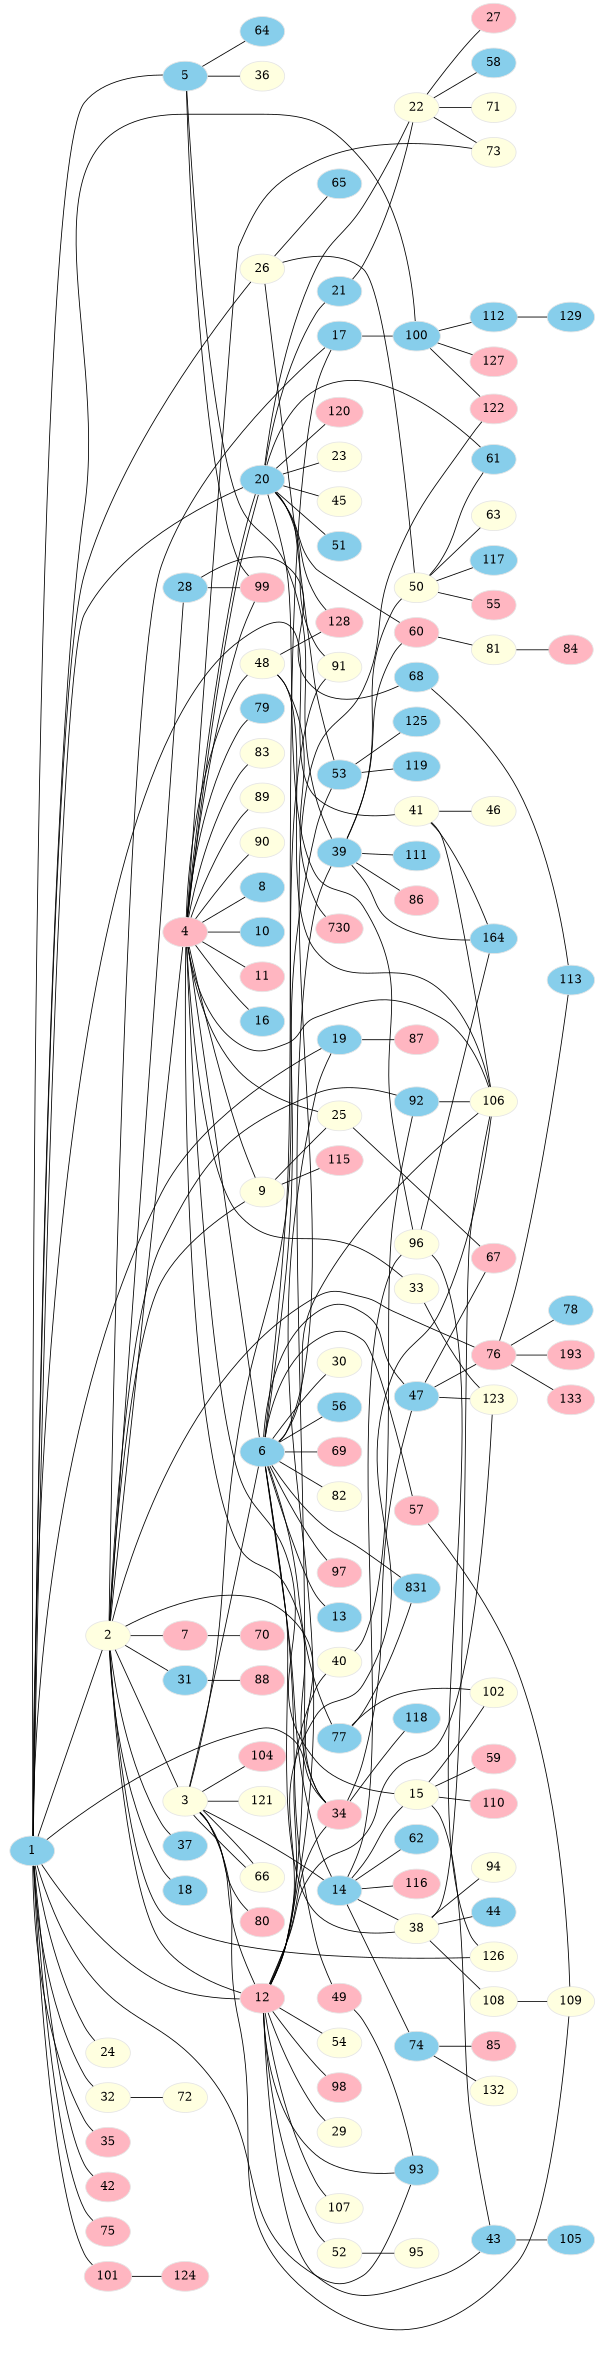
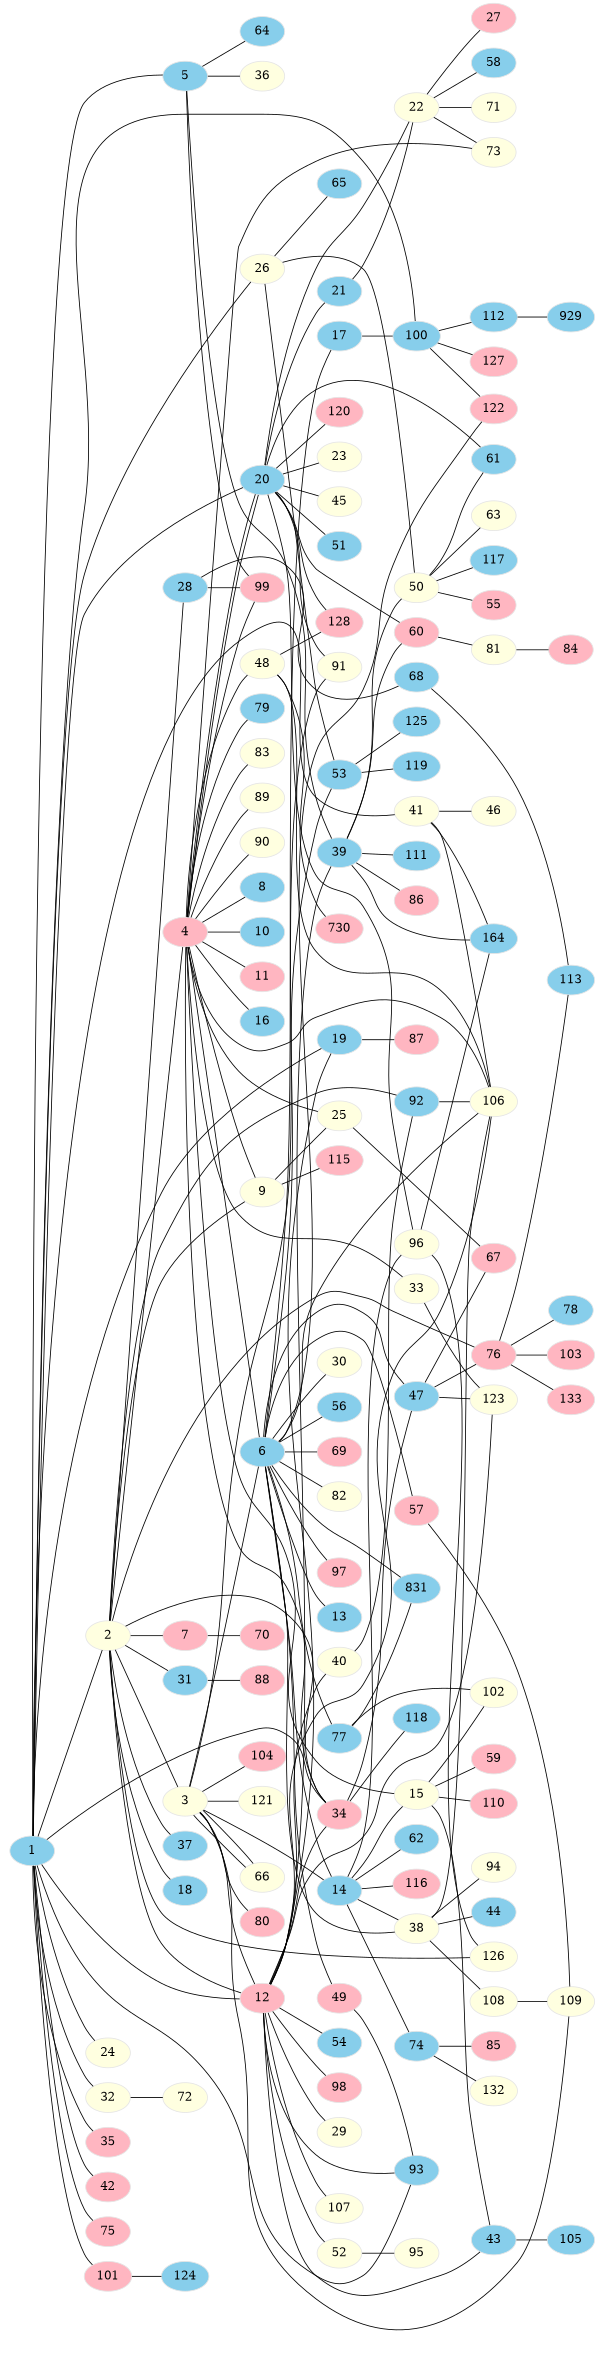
node "129": label "129" -> "929"
edge "17" -- "2": removed
node "193": label "193" -> "103"
node "54": fillcolor lightyellow -> skyblue
node "124": fillcolor lightpink -> skyblue
